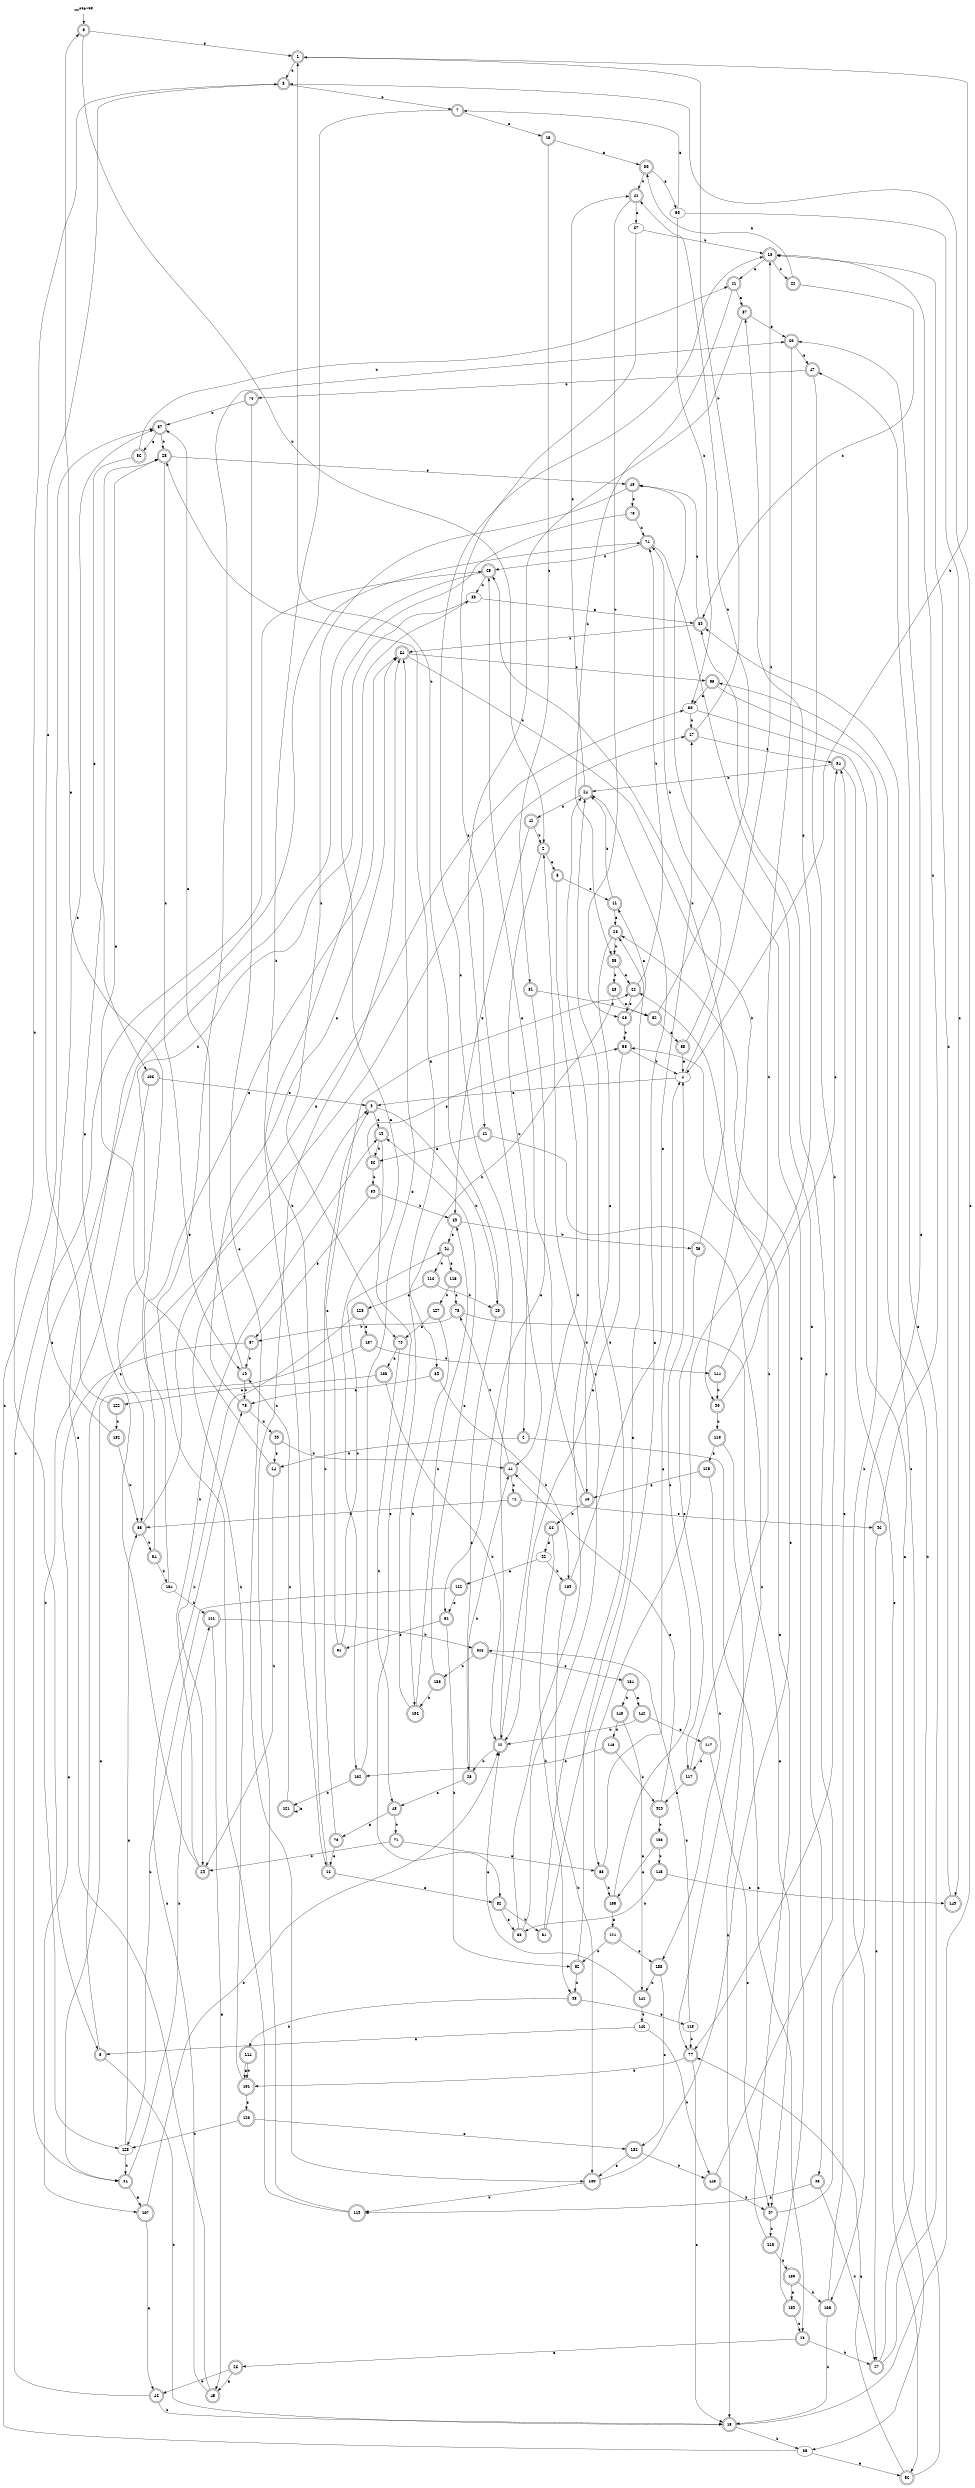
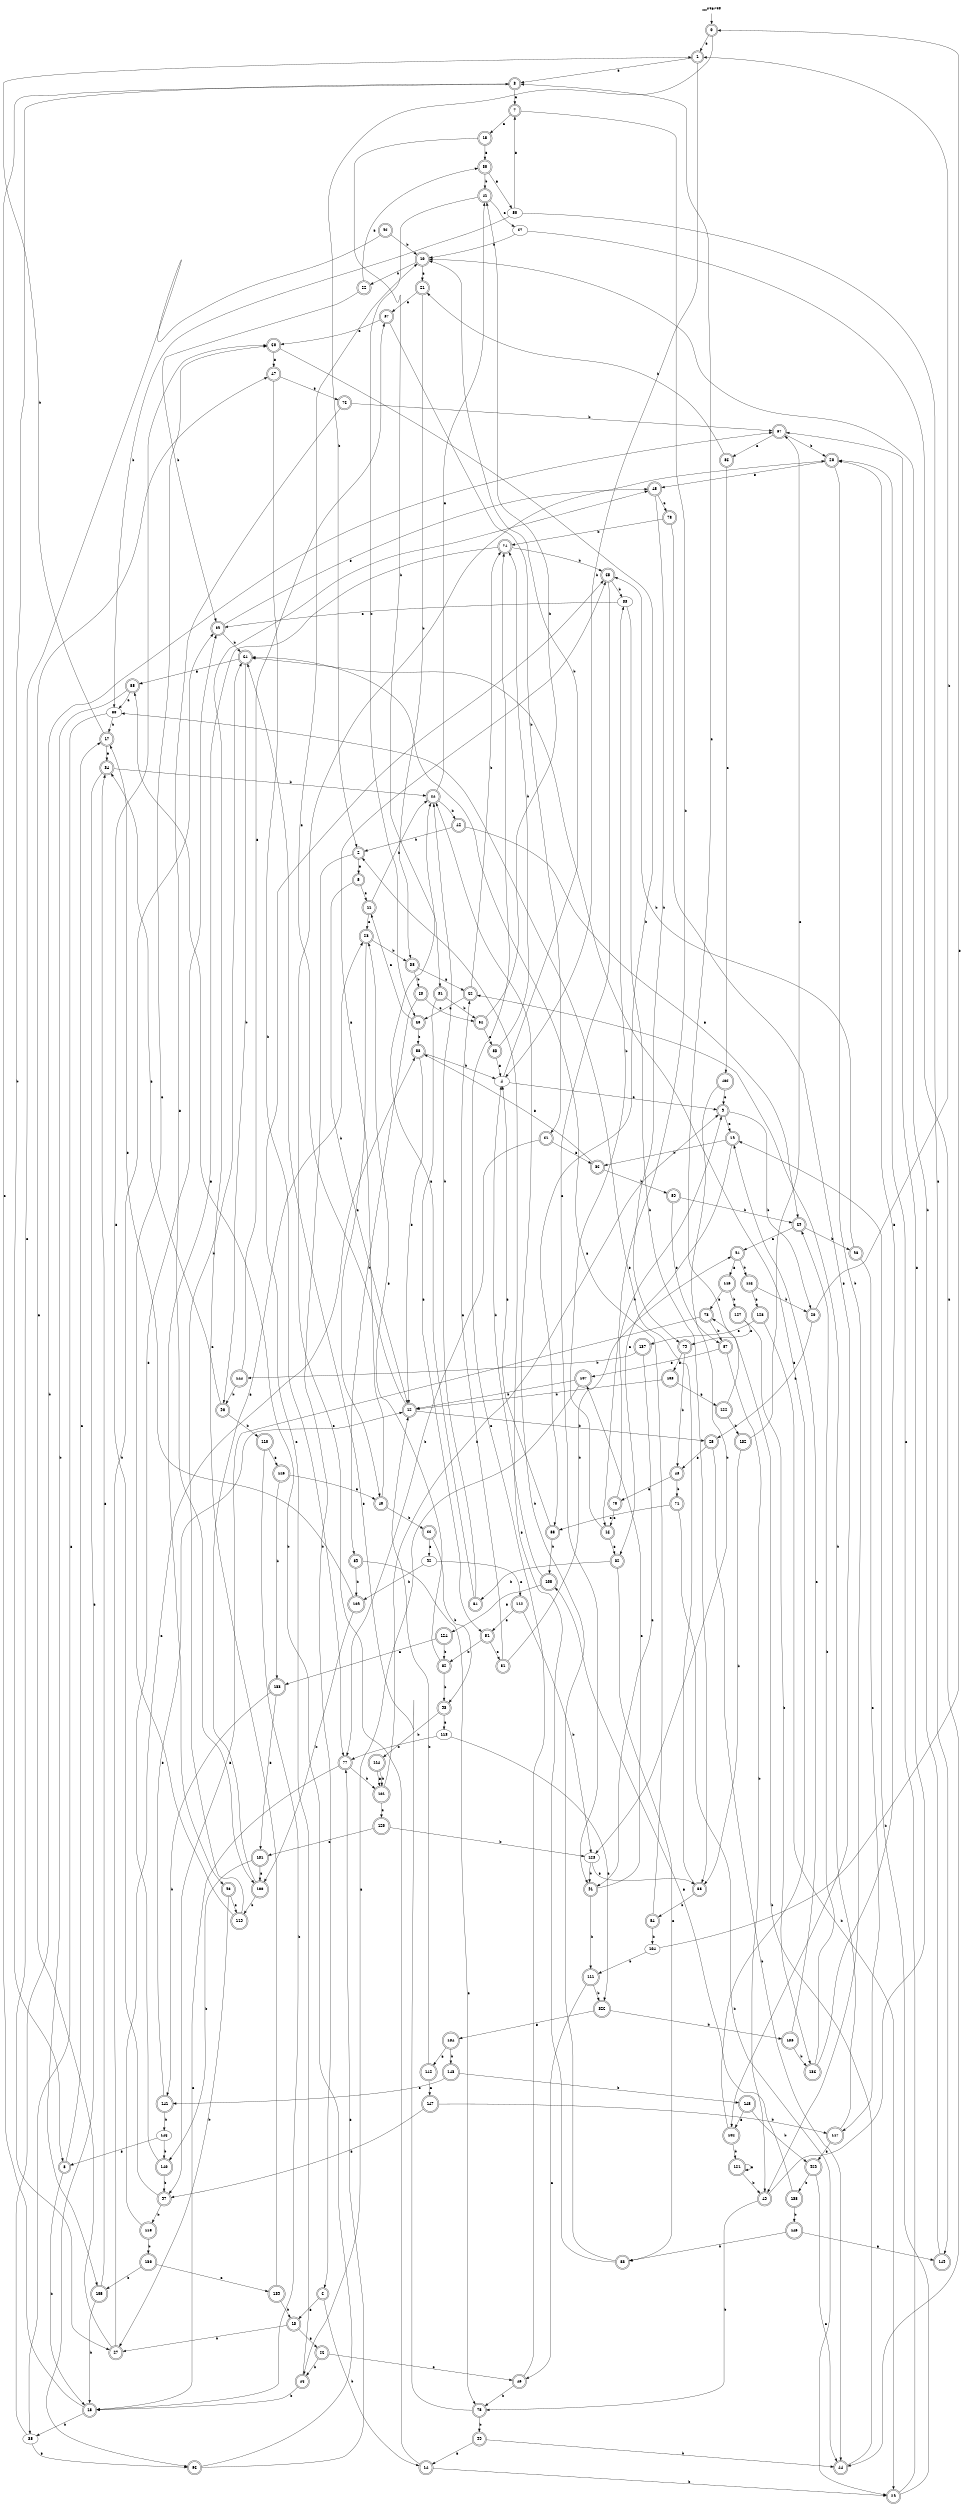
node "72": removed
